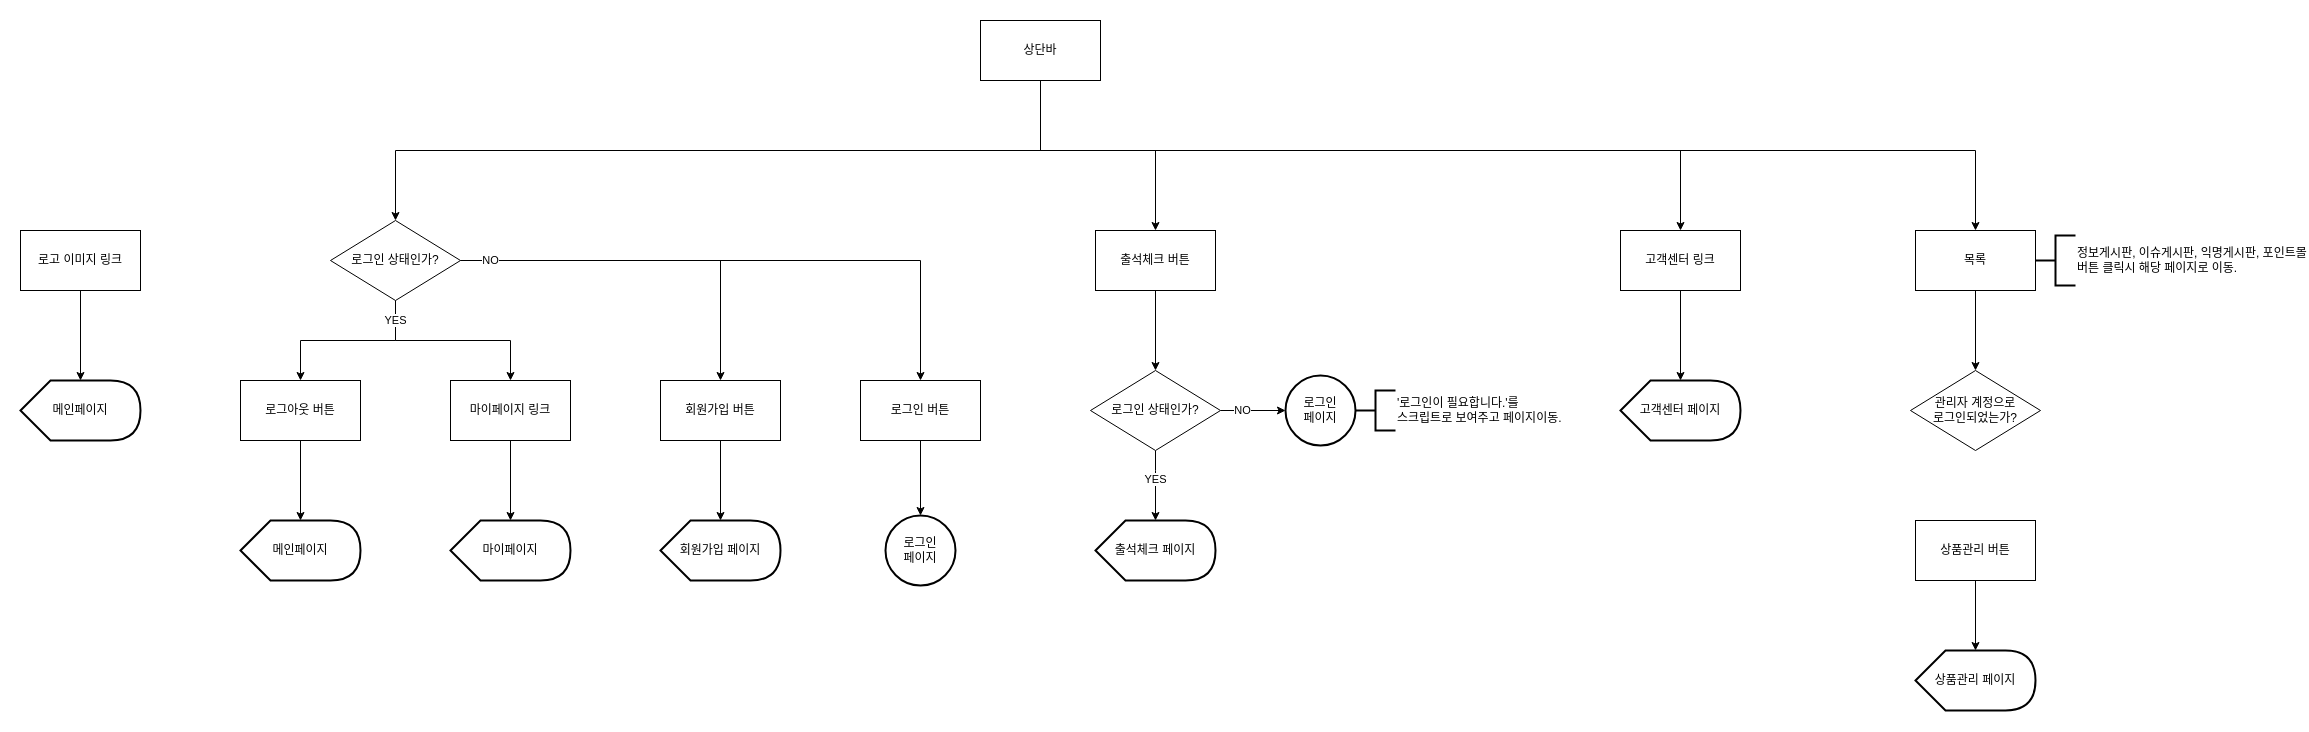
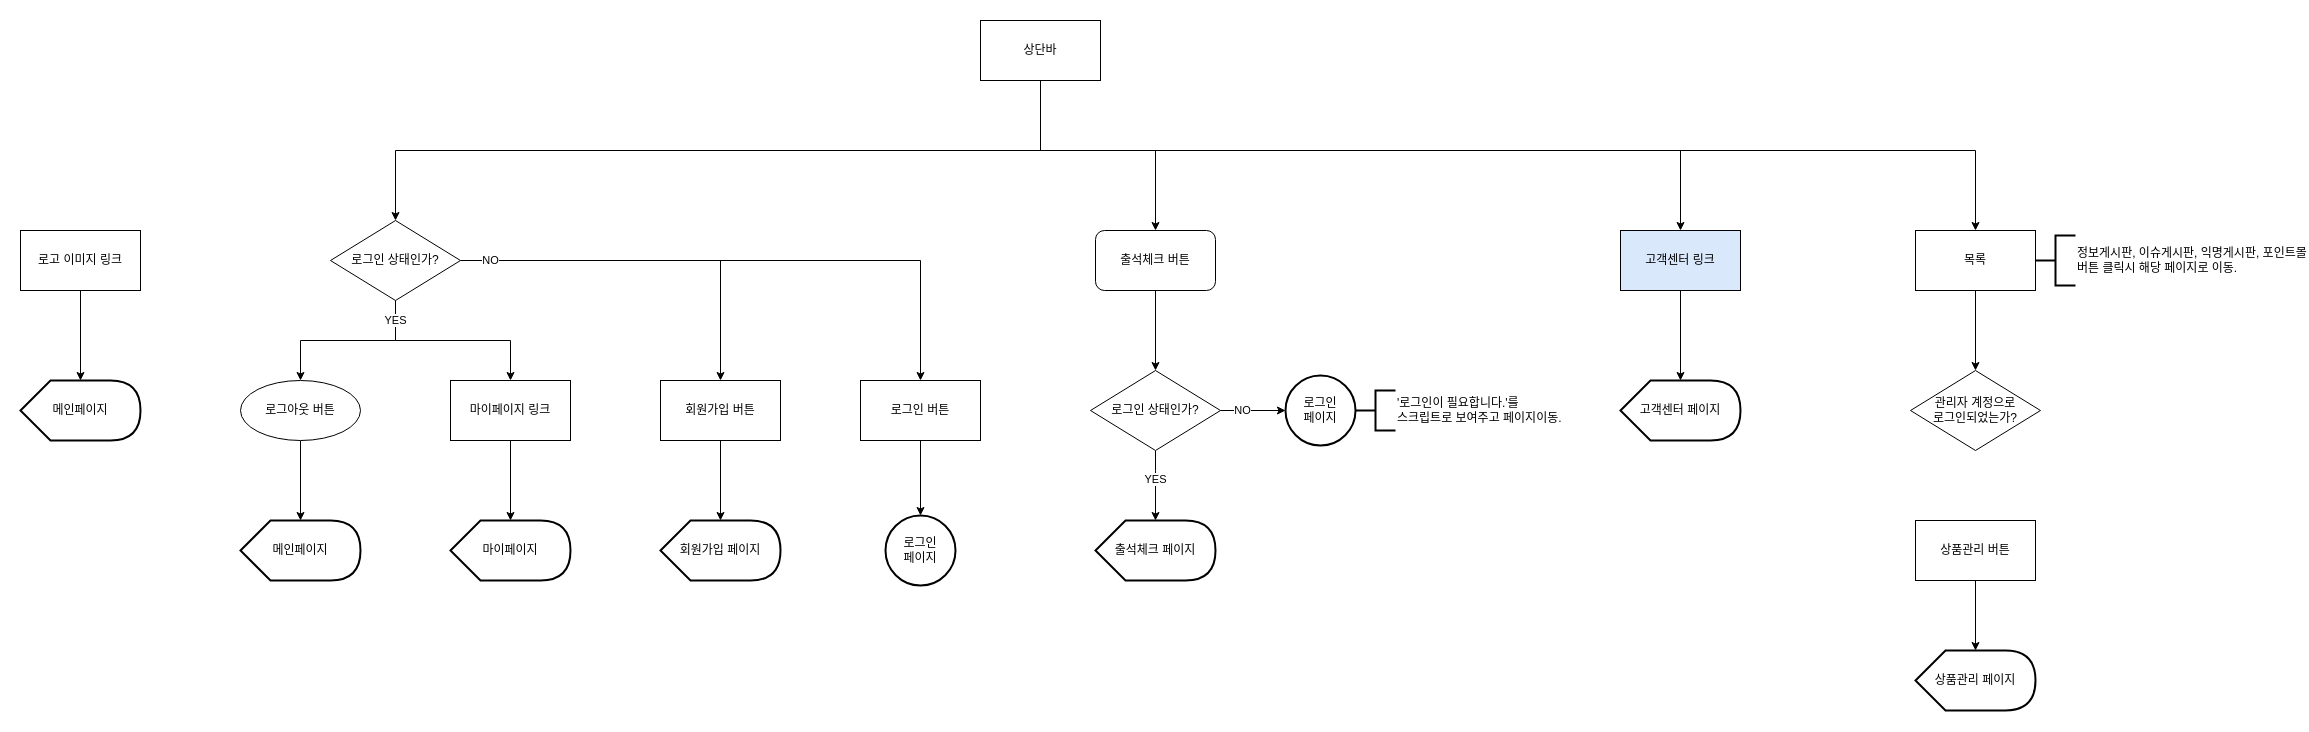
node "출석체크 버튼": shape rectangle -> rounded rectangle
node "고객센터 링크": fillcolor #ffffff -> #dae8fc
node "로그아웃 버튼": shape rectangle -> ellipse
